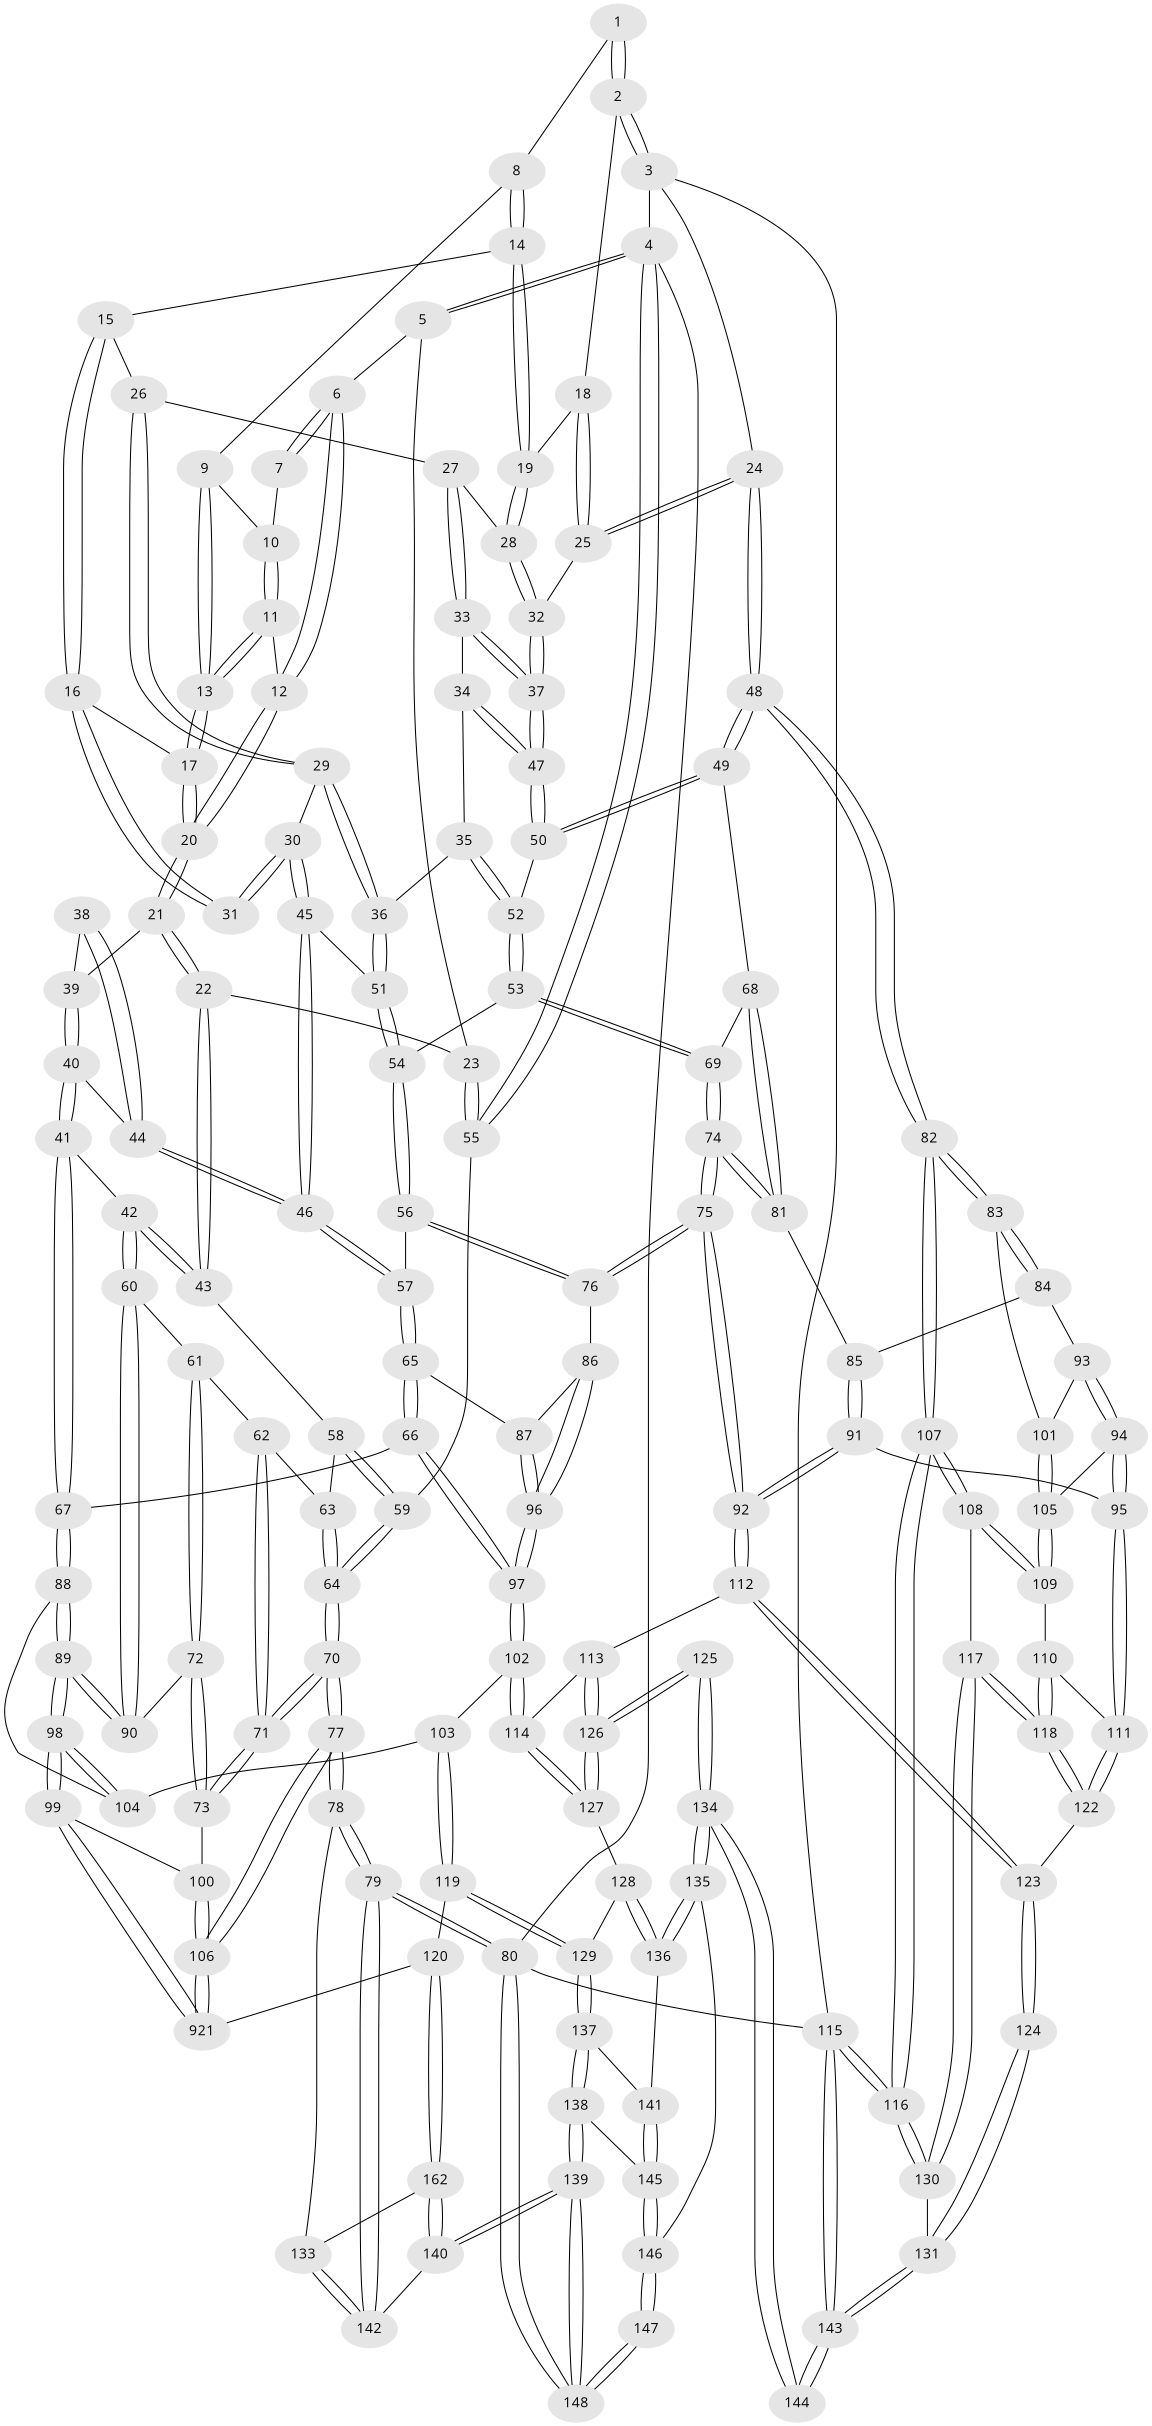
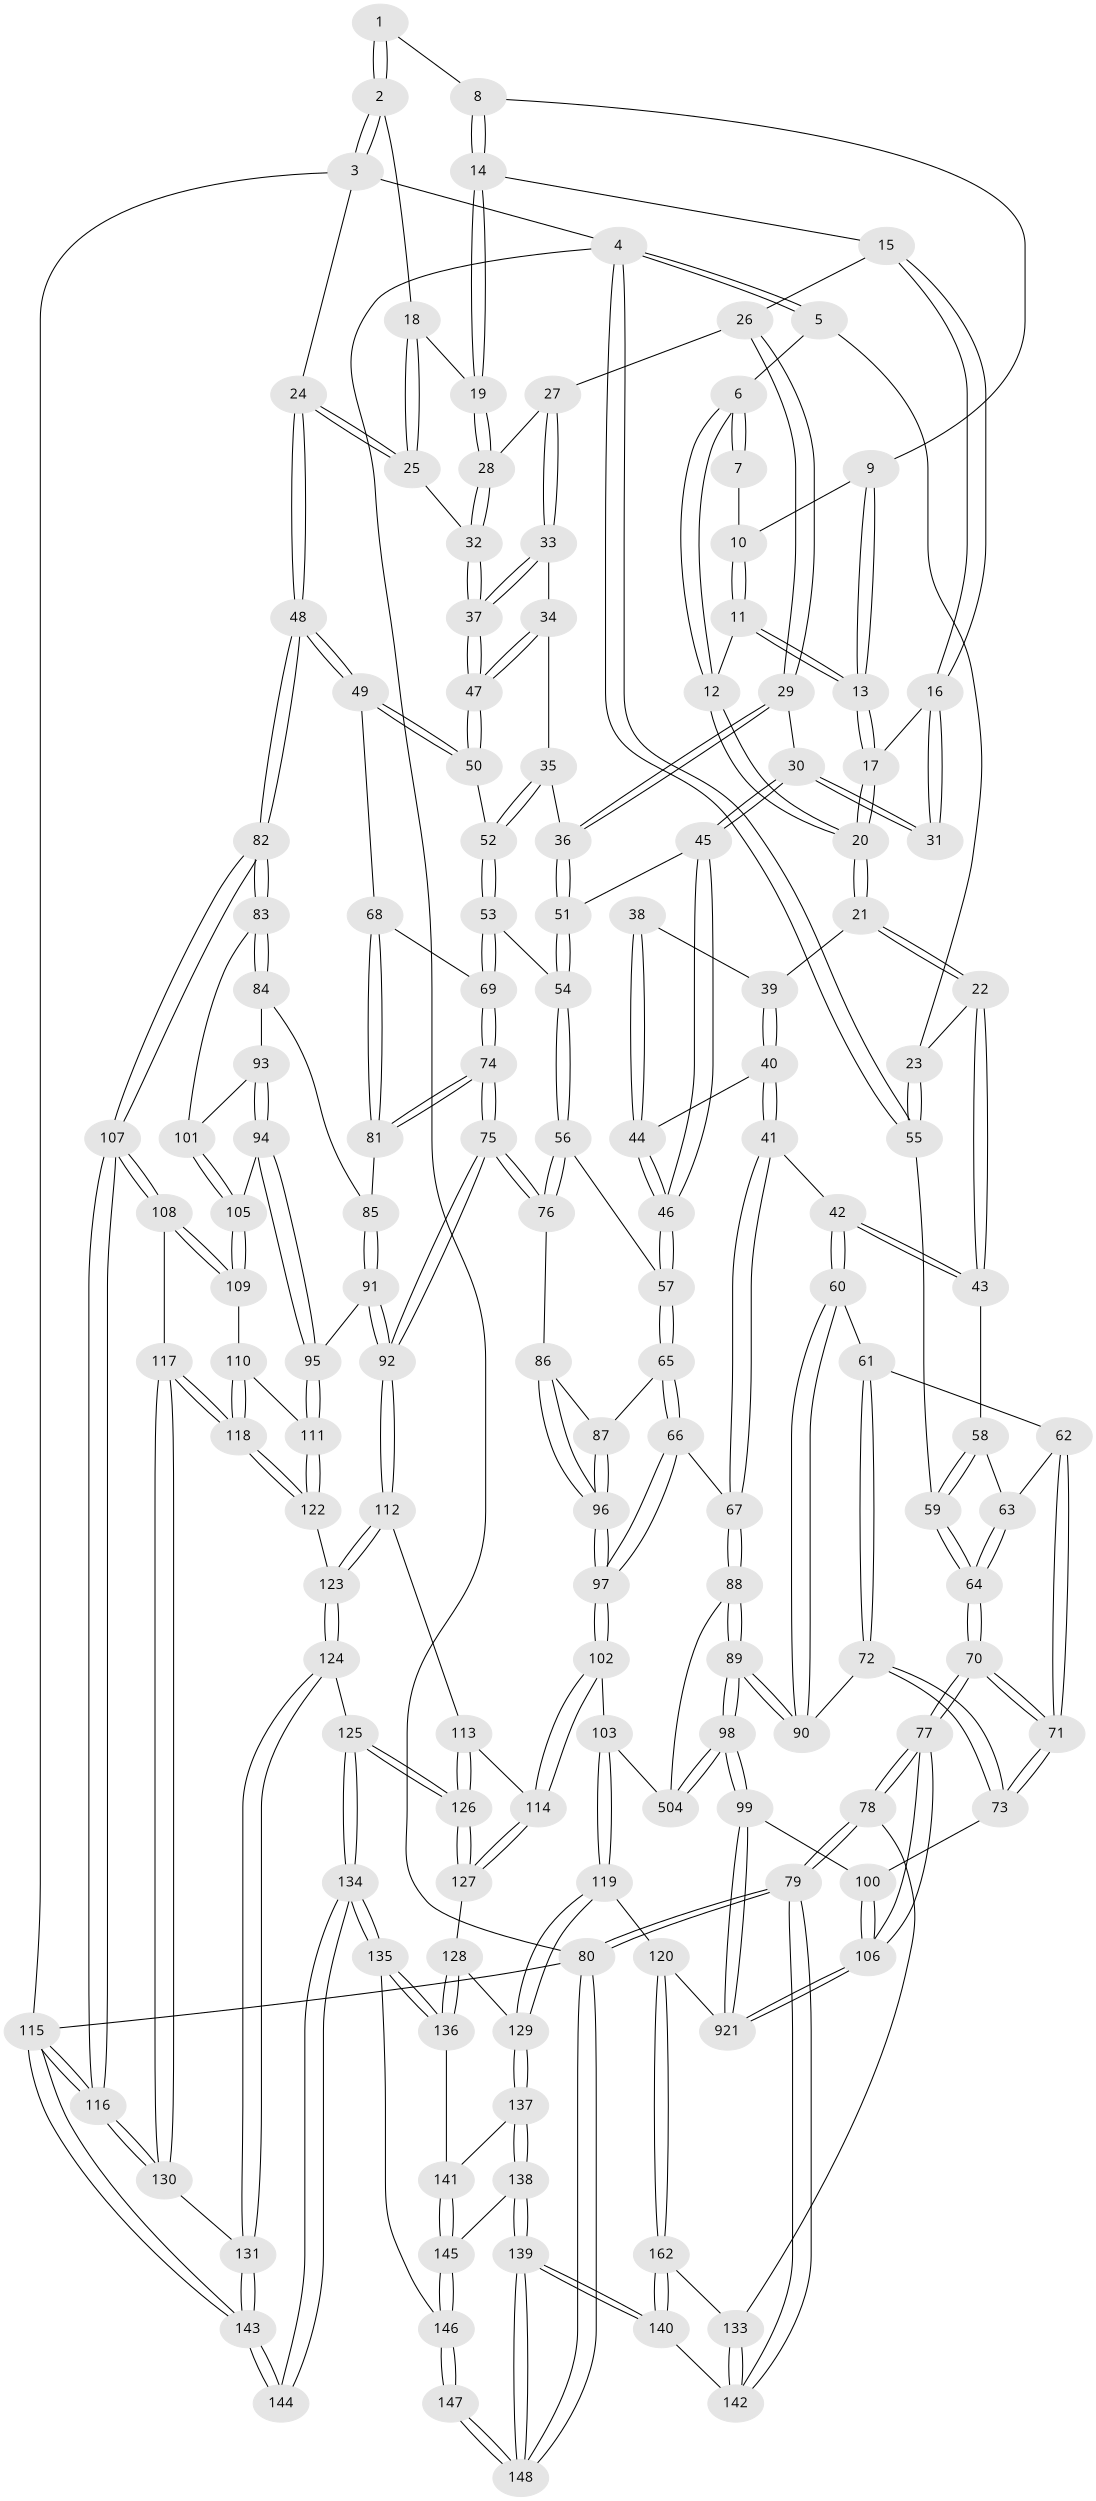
edge "124" -- "125": added
node "104": label "104" -> "504"
